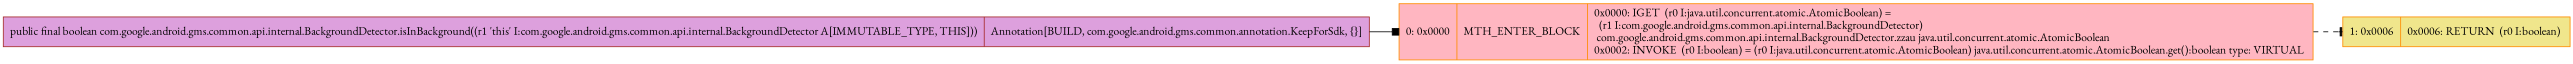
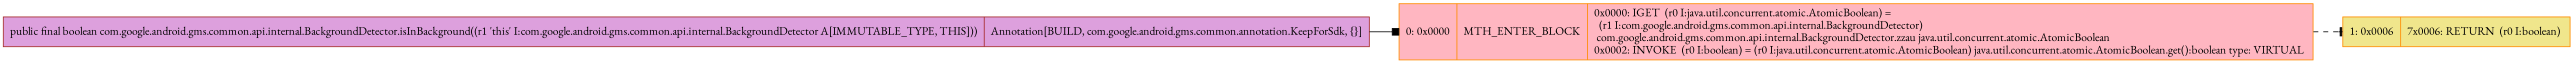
node "1: 0x0006": text "0x0006: RETURN  (r0 I:boolean)" -> "7x0006: RETURN  (r0 I:boolean)"
